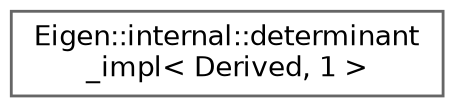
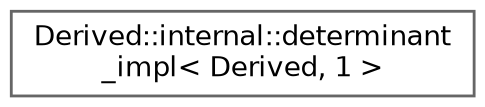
node "Eigen::internal::determinant _impl< Derived, 1 >": label "Eigen::internal::determinant _impl< Derived, 1 >" -> "Derived::internal::determinant _impl< Derived, 1 >"
